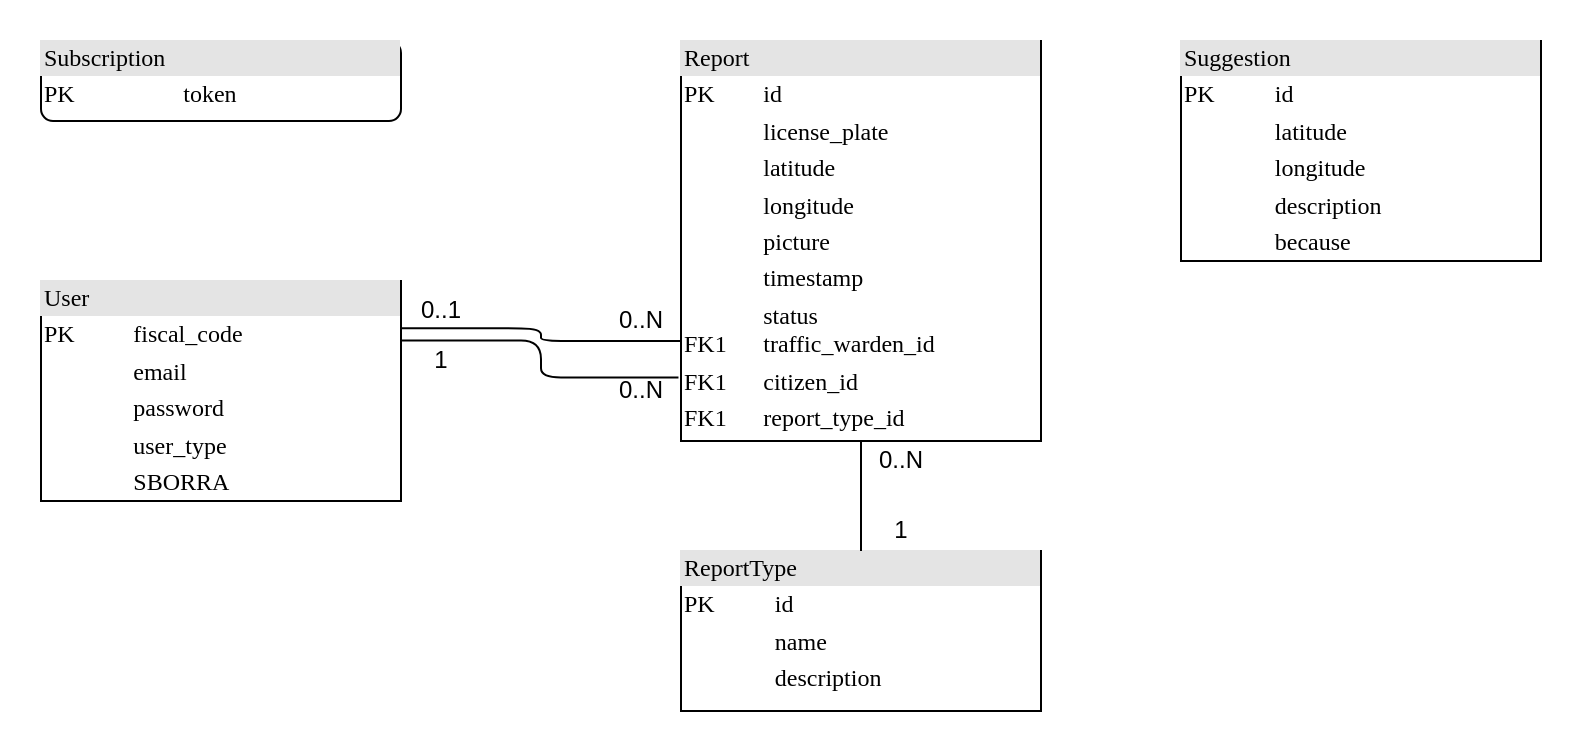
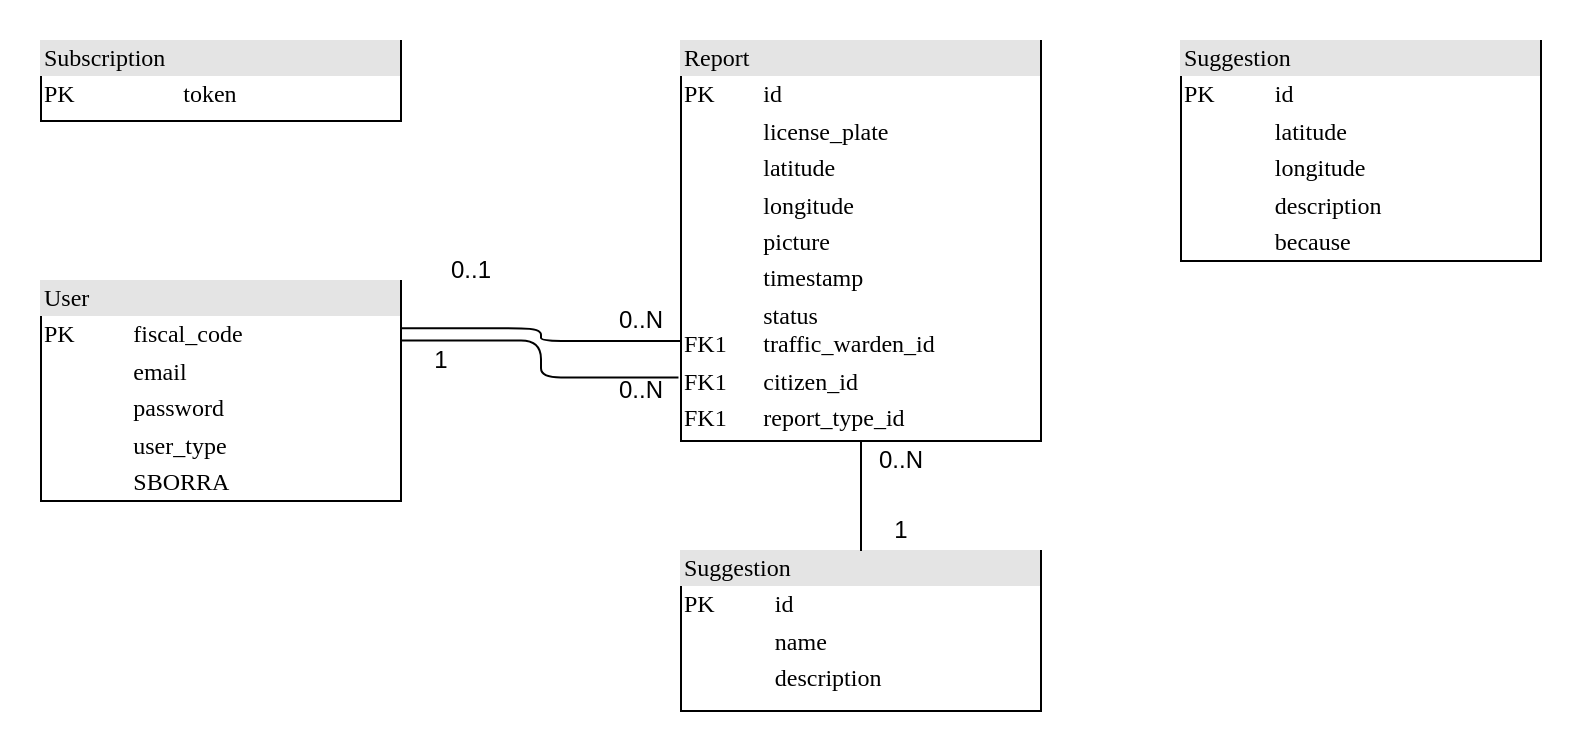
node "Subscription PK token": shape rounded rectangle -> rectangle
node "0..1": moved (441, 311) -> (471, 271)
node "ReportType PK id name description": label "ReportType PK id name description" -> "Suggestion PK id name description"
